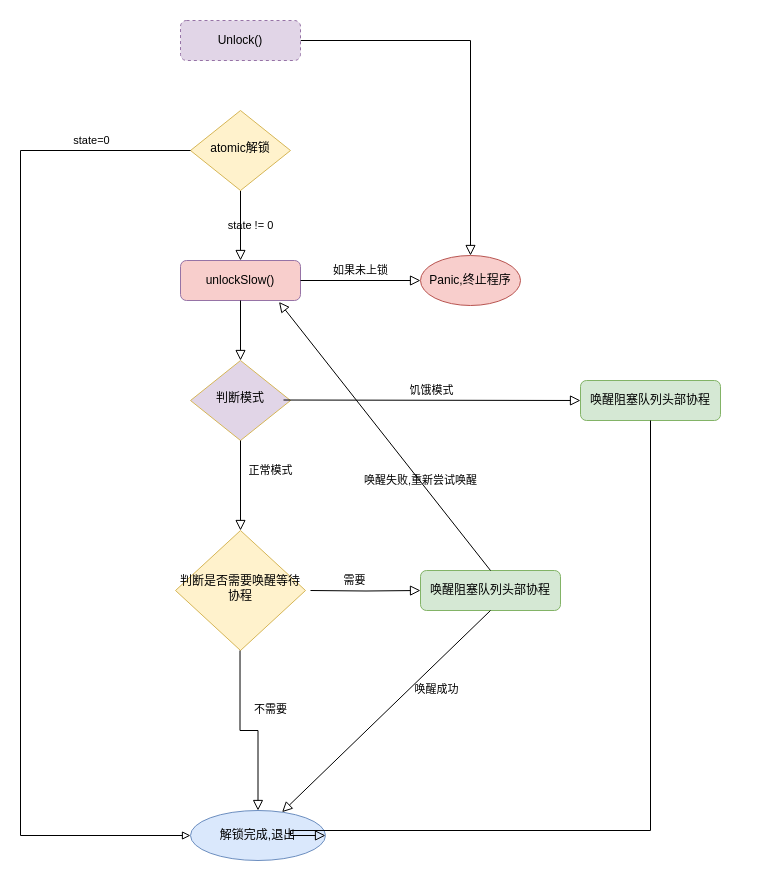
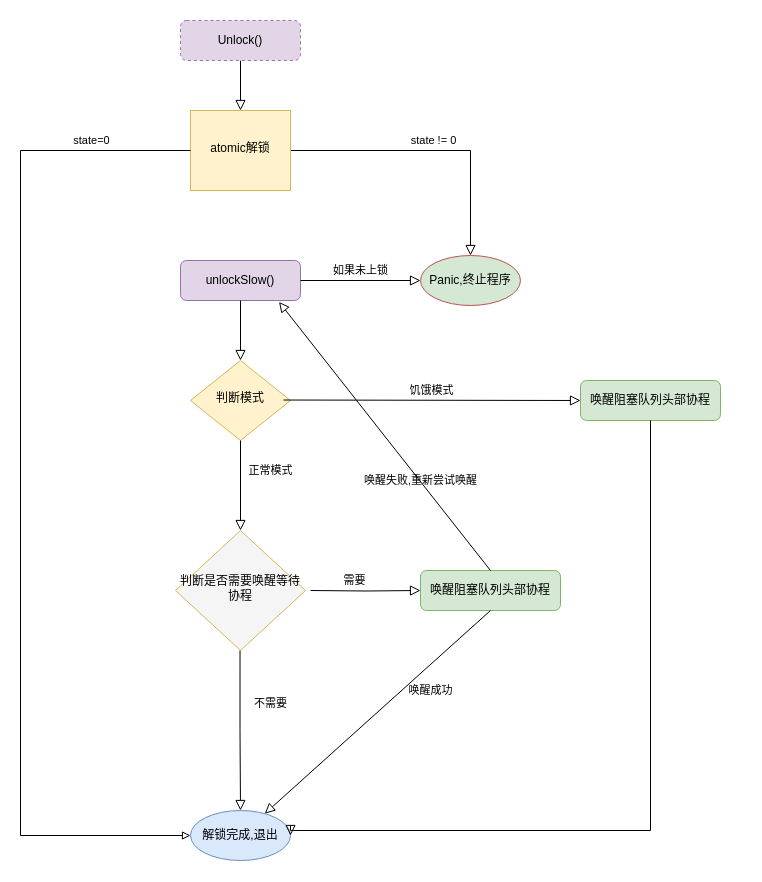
edge "Unlock()" -> "Panic,终止程序": now "Unlock()" -> "atomic解锁"
node "atomic解锁": shape diamond -> rectangle
edge "atomic解锁" -> "unlockSlow()": now "atomic解锁" -> "Panic,终止程序"
node "unlockSlow()": fillcolor #f8cecc -> #e1d5e7
node "Panic,终止程序": fillcolor #f8cecc -> #d5e8d4
node "判断模式": fillcolor #e1d5e7 -> #fff2cc
node "判断是否需要唤醒等待协程": fillcolor #fff2cc -> #f5f5f5
node "解锁完成,退出": size 135x50 -> 100x50
